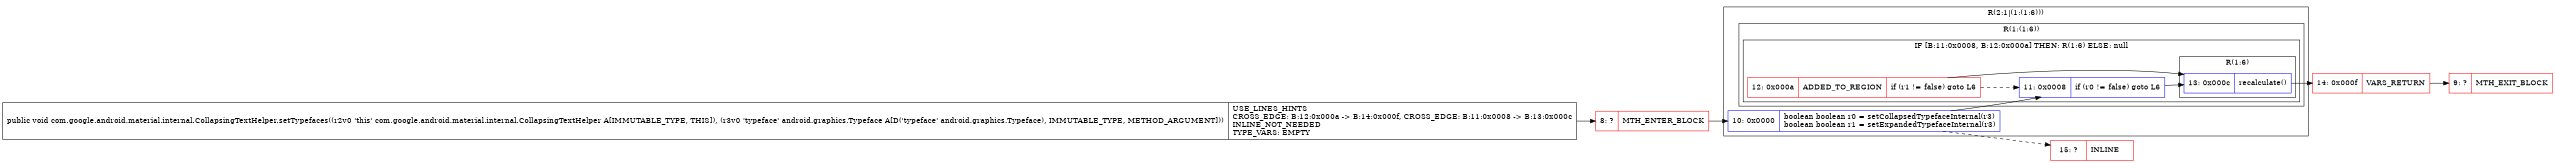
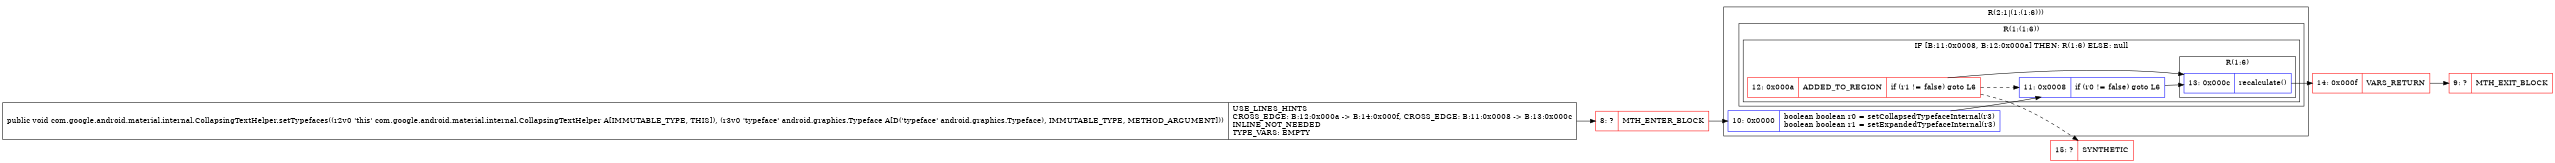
edge "10: 0x0000" -> "15: ?": now "12: 0x000a" -> "15: ?"
node "15: ?": text "INLINE" -> "SYNTHETIC"
